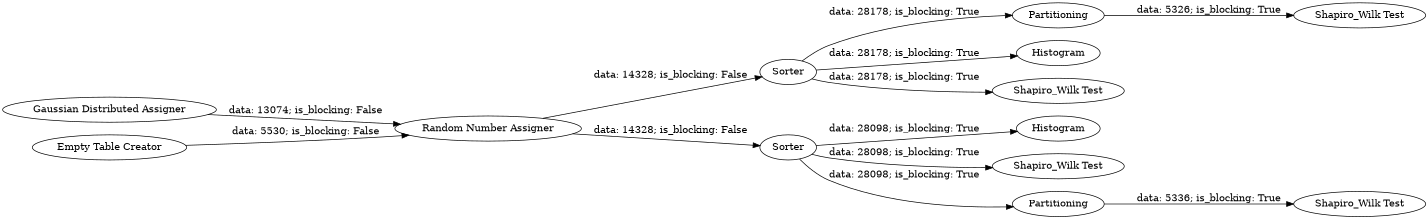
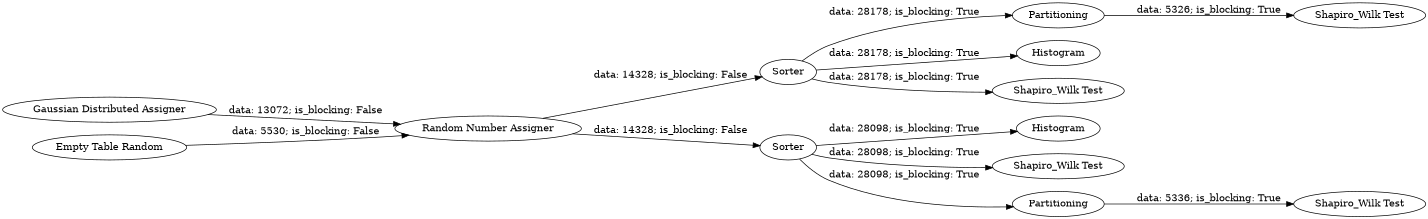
edge "Gaussian Distributed Assigner" -> "Random Number Assigner": label "data: 13074; is_blocking: False" -> "data: 13072; is_blocking: False"
node "Empty Table Creator": label "Empty Table Creator" -> "Empty Table Random"
